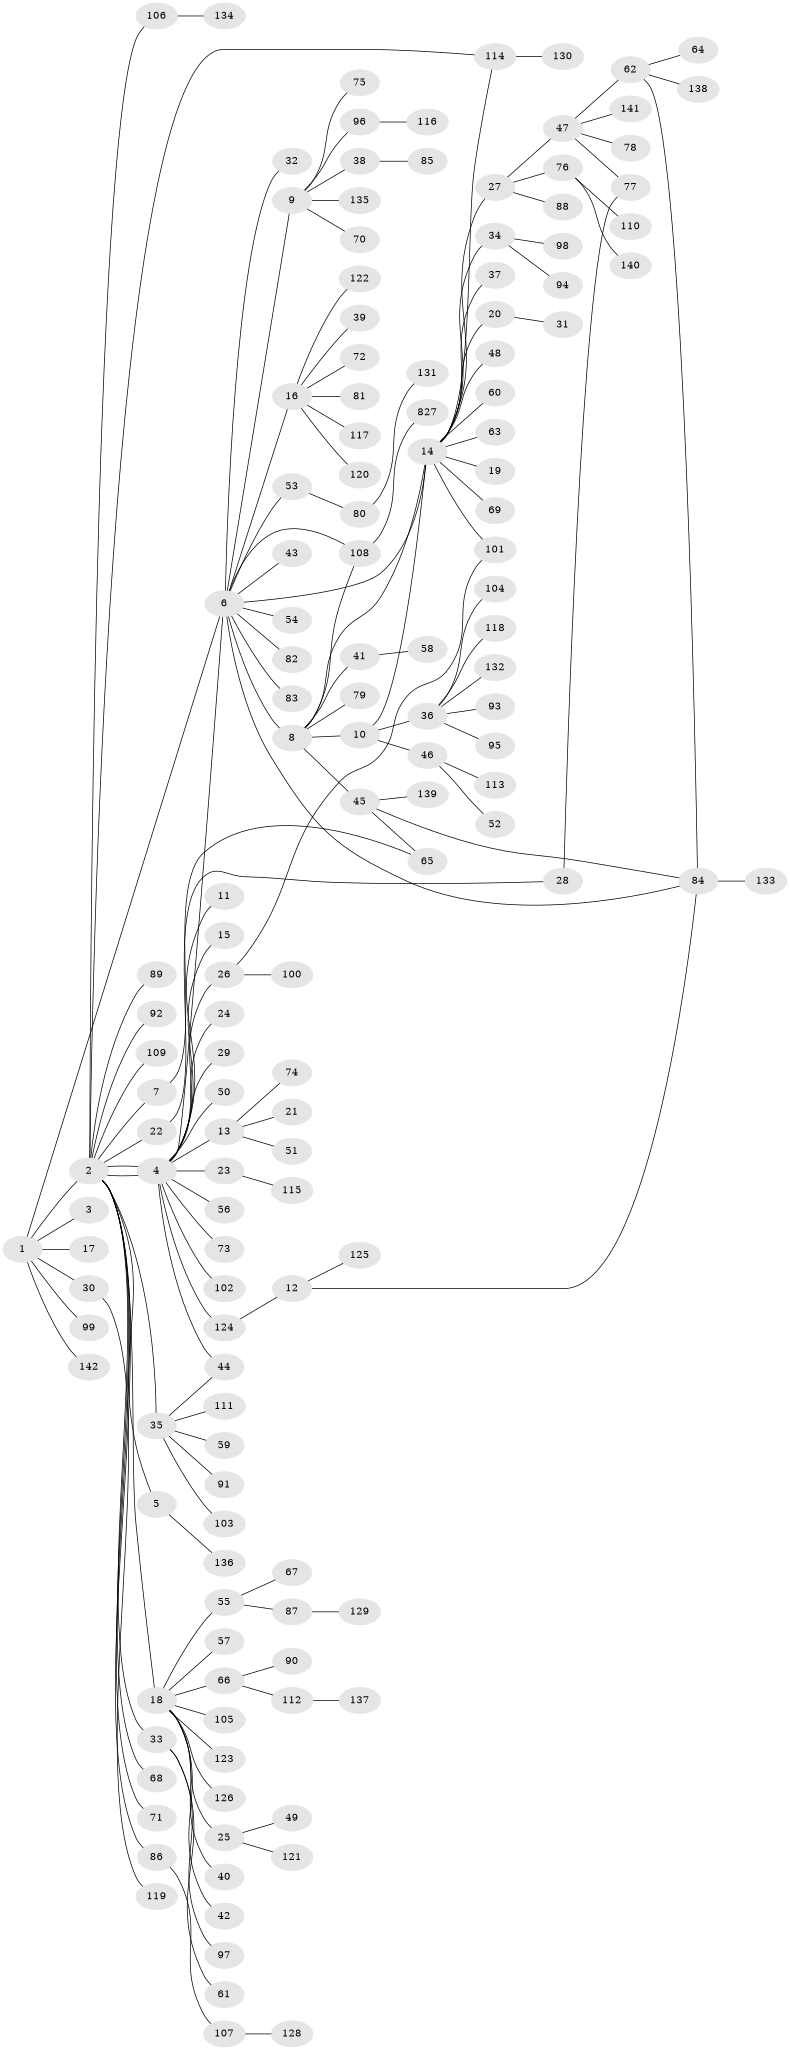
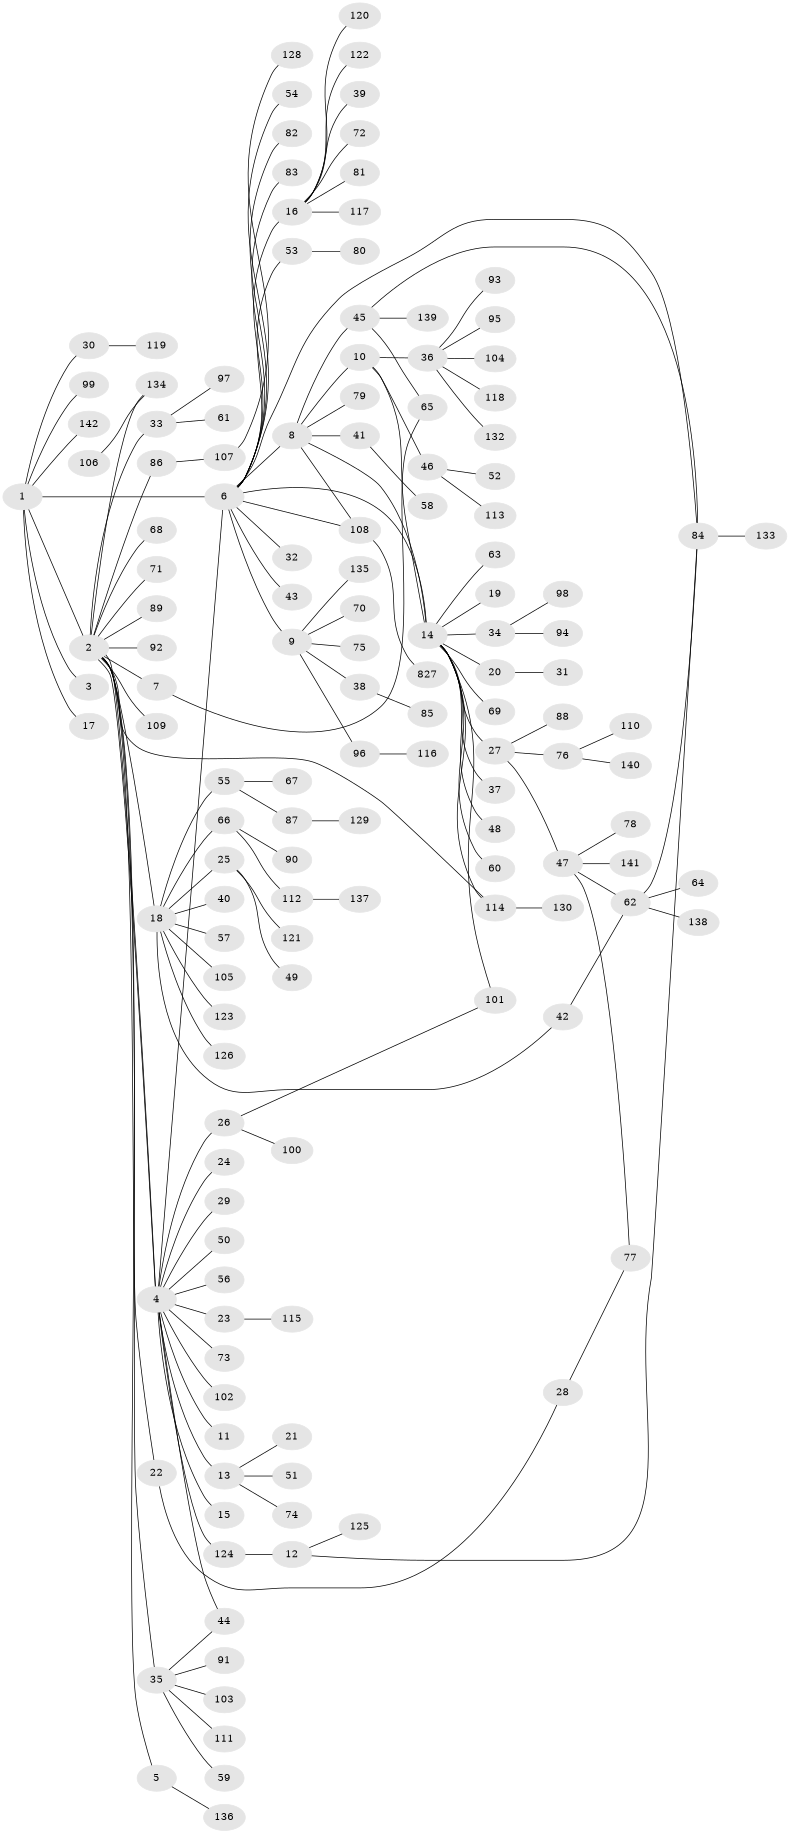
node "131": removed
edge "106" -- "2": now "134" -- "2"
edge "62" -- "42": added
